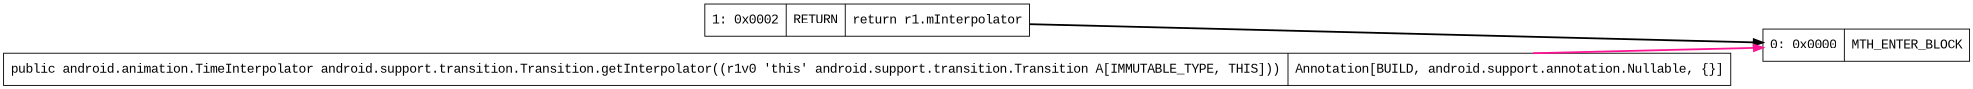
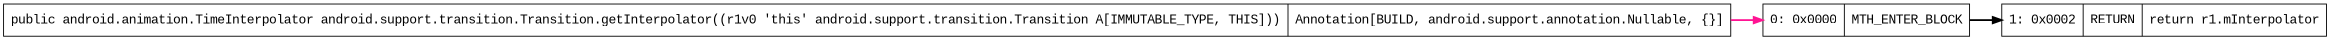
edge "1: 0x0002" -> "0: 0x0000": reversed
